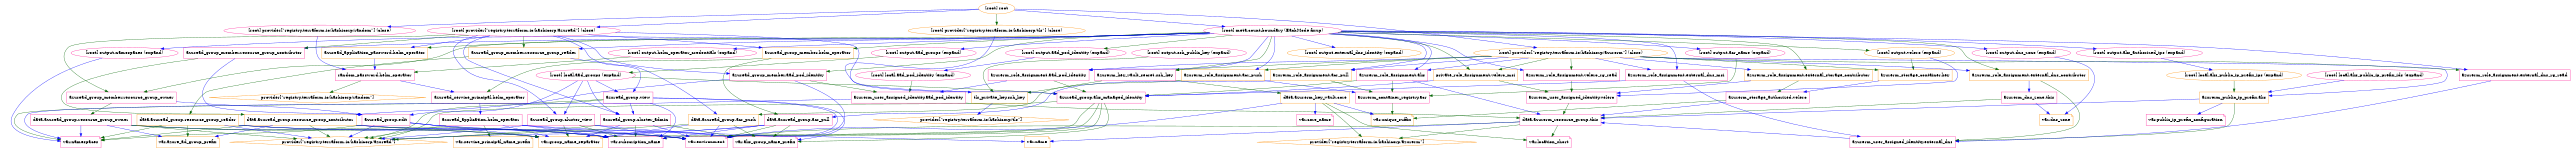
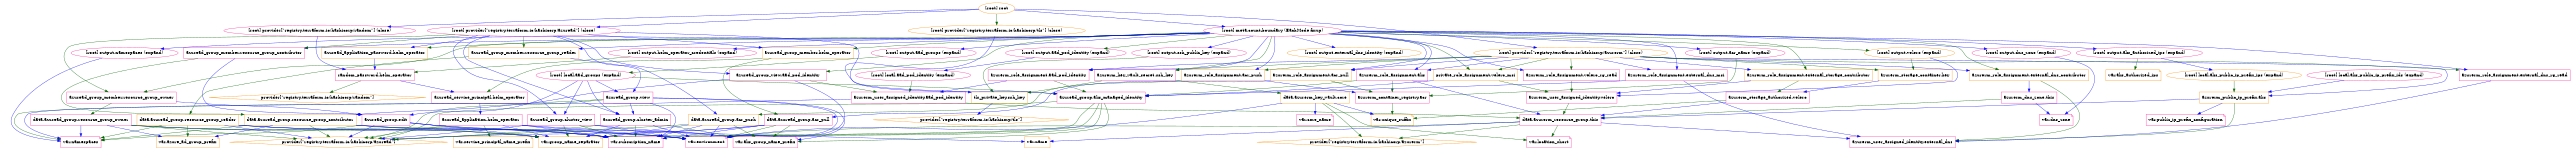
edge "[root] meta.count-boundary (EachMode fixup)" -> "[root] output.ssh_public_key (expand)": added
node "azuread_group_member.aad_pod_identity": label "azuread_group_member.aad_pod_identity" -> "azuread_group_view.aad_pod_identity"
node "var.aks_authorized_ips": added
node "var.dns_zone": color darkorange -> deeppink
edge "data.azuread_group.acr_push" -> "var.subscription_name": added
edge "azurerm_user_assigned_identity.external_dns" -> "data.azurerm_resource_group.this": reversed
